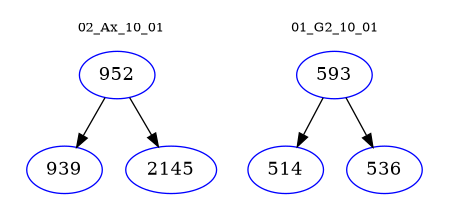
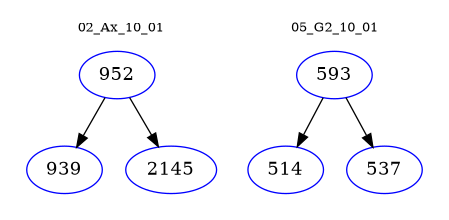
cluster "01_G2_10_01": label "01_G2_10_01" -> "05_G2_10_01"
node "536": label "536" -> "537"
